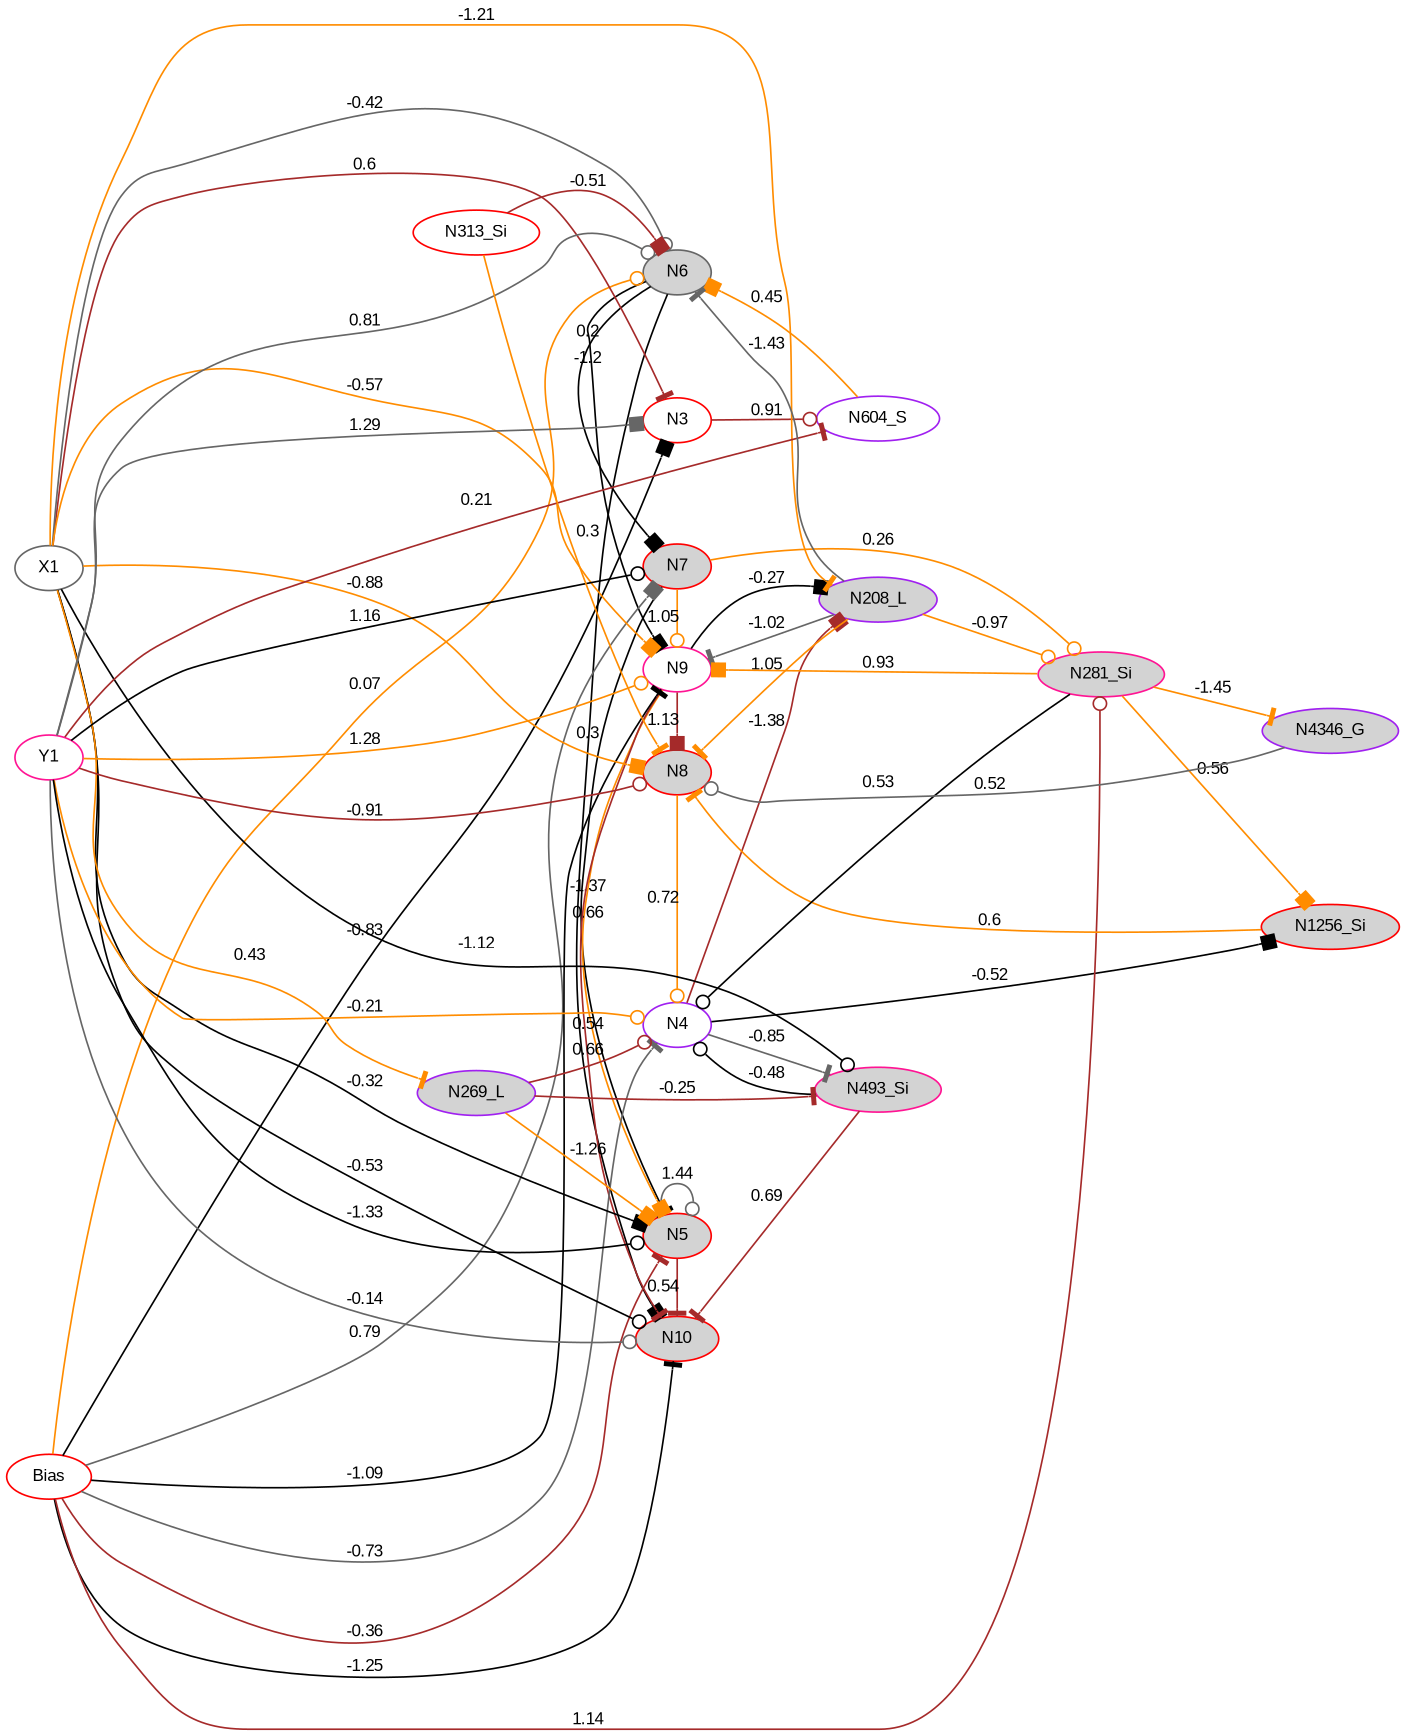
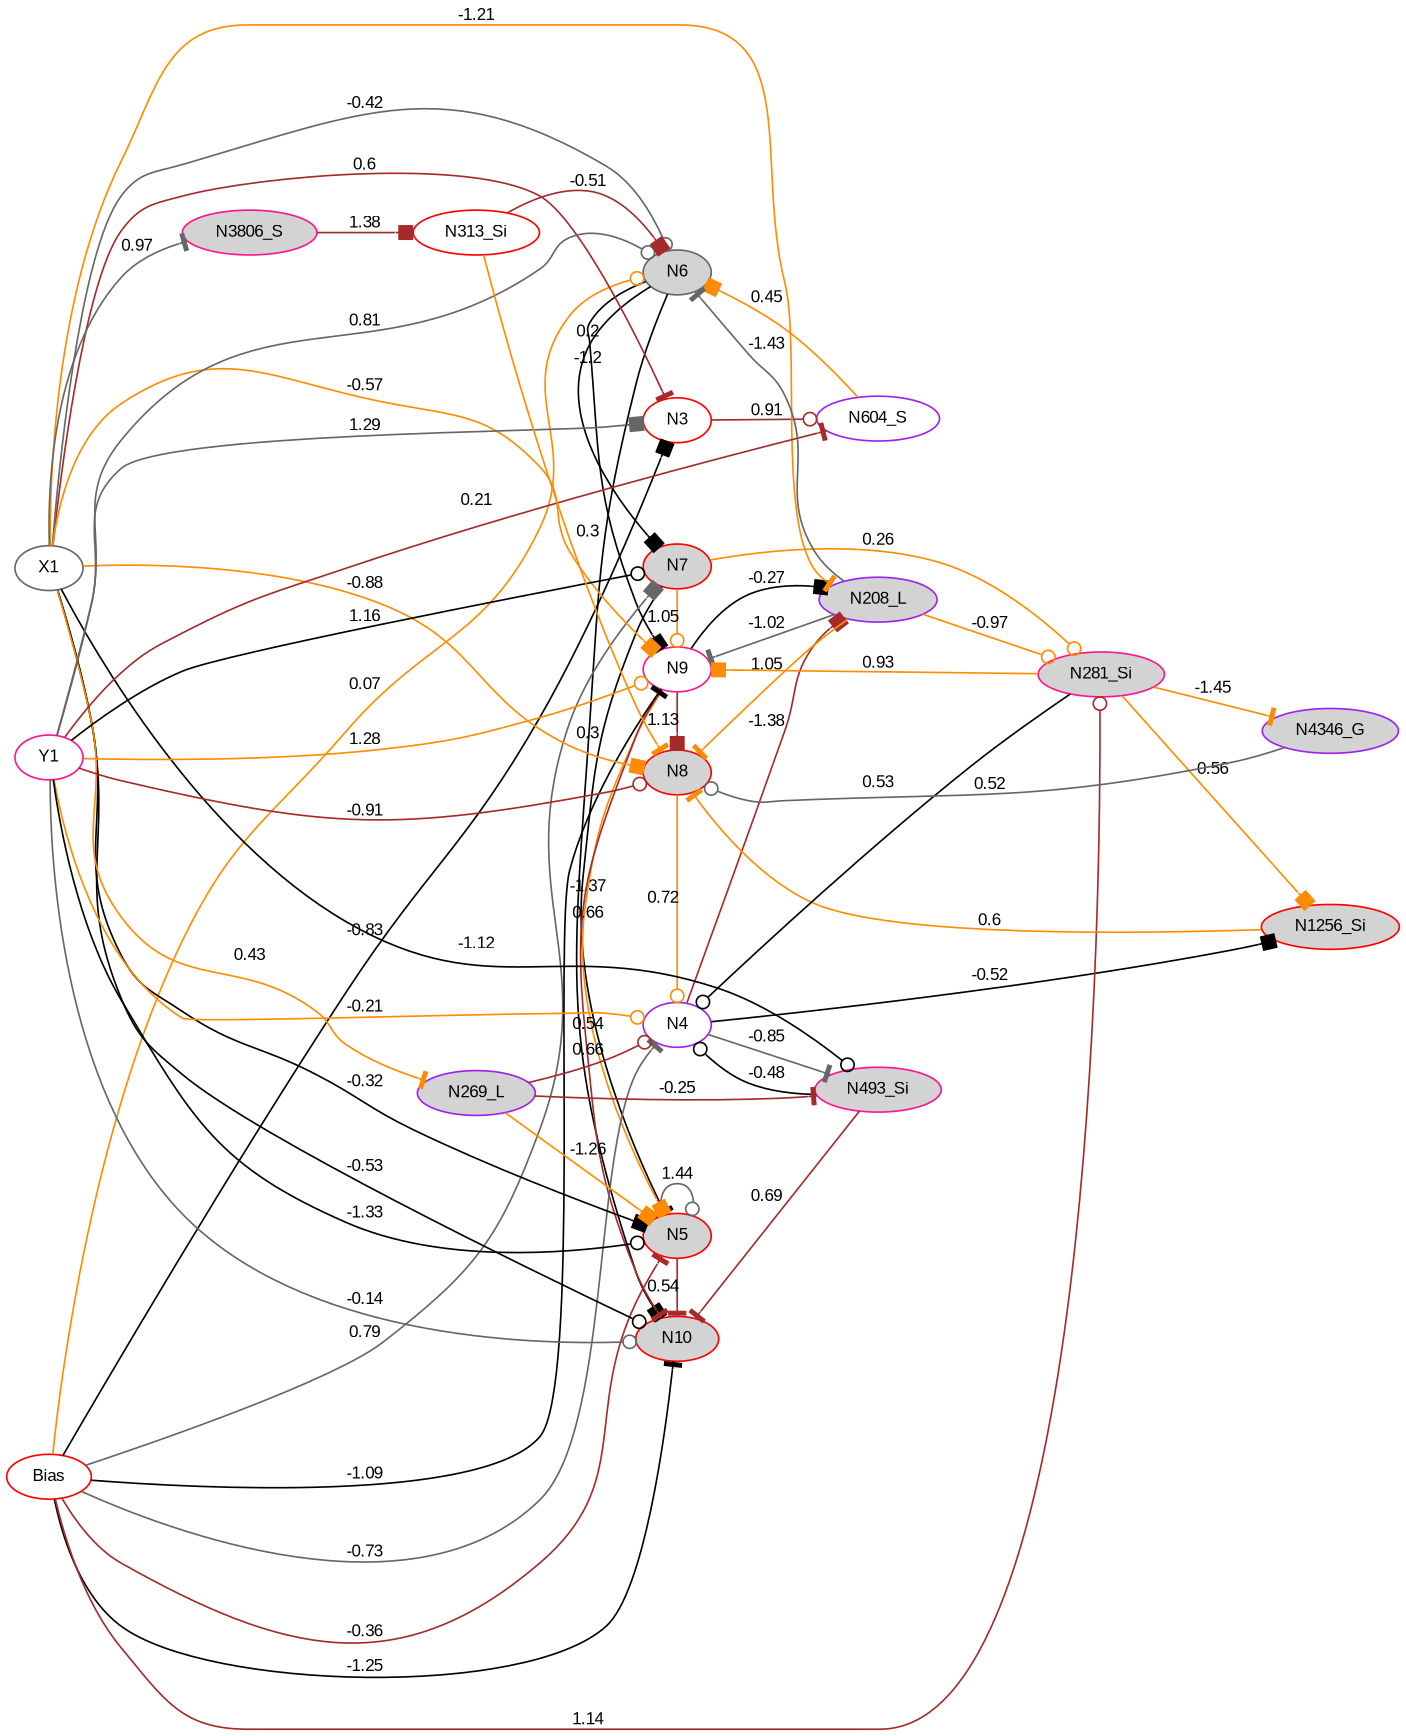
node "N3806_S": added
